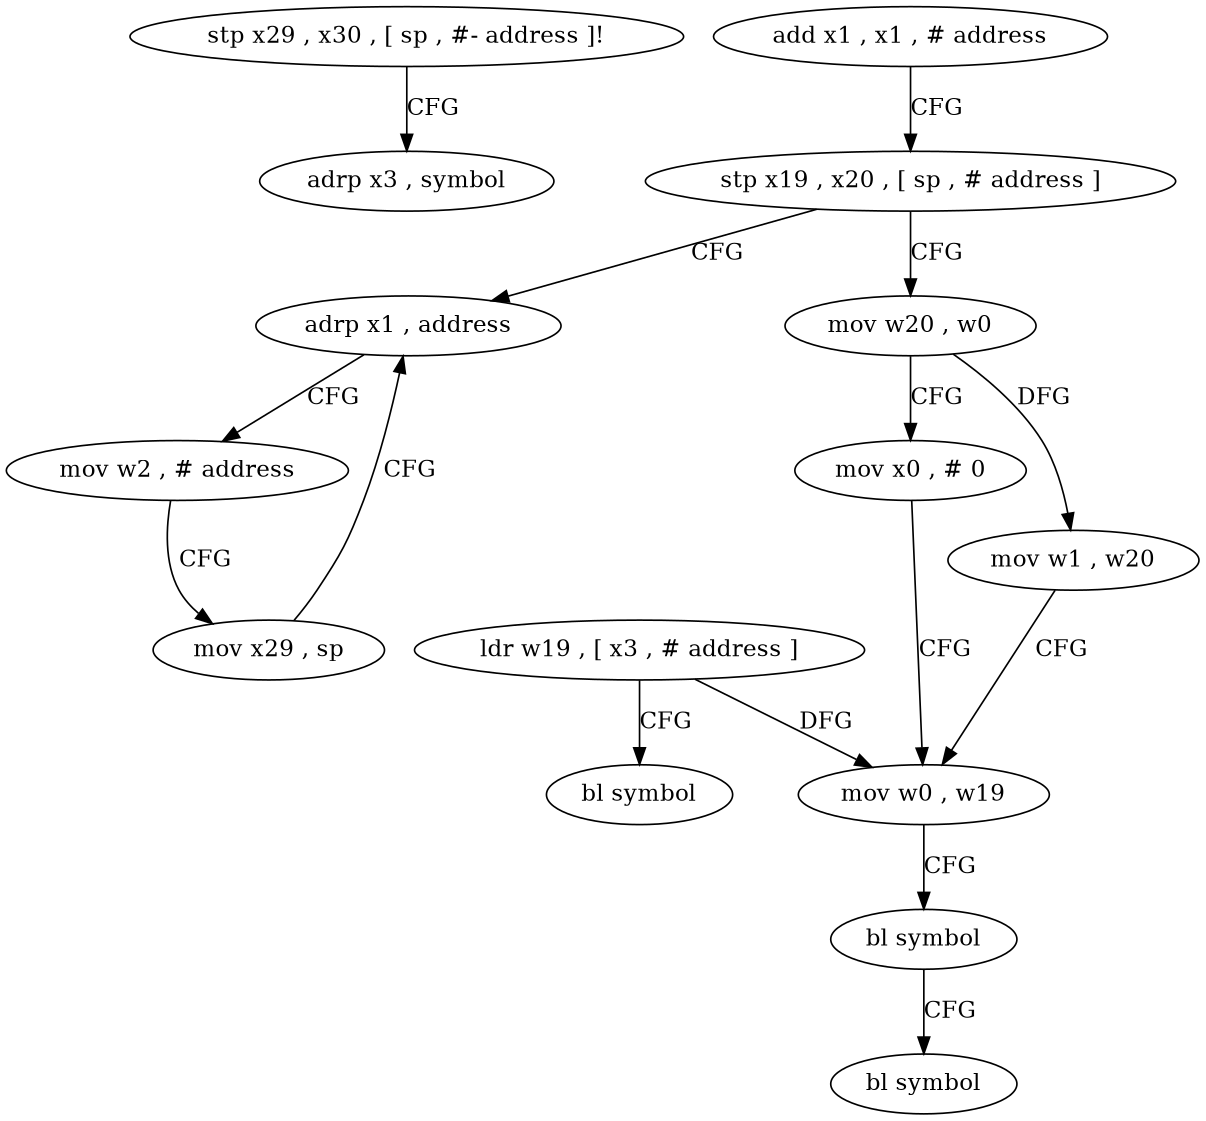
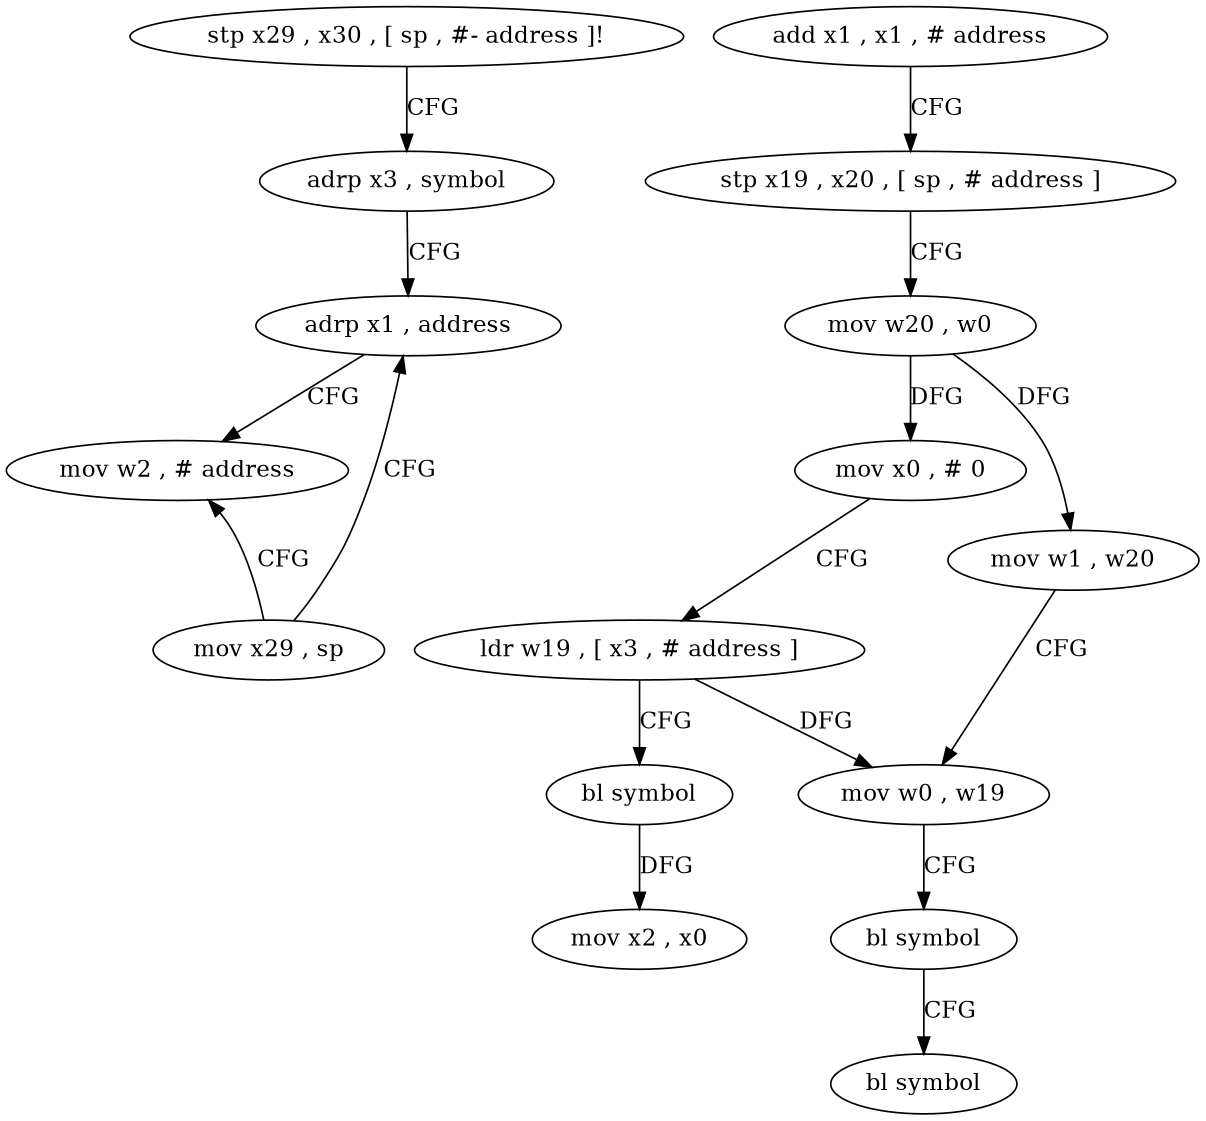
edge "stp x19 , x20 , [ sp , # address ]" -> "adrp x1 , address": now "adrp x3 , symbol" -> "adrp x1 , address"
edge "mov w20 , w0" -> "mov x0 , # 0": label "CFG" -> "DFG"
edge "mov w2 , # address" -> "mov x29 , sp": reversed
edge "mov x0 , # 0" -> "mov w0 , w19": now "mov x0 , # 0" -> "ldr w19 , [ x3 , # address ]"
node "mov x2 , x0": added
